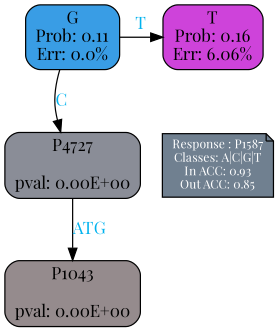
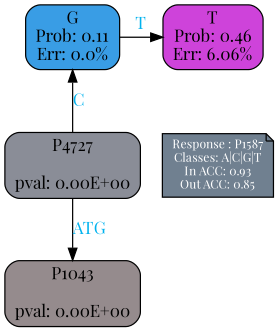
node "T Prob: 0.16 Err: 6.06%": label "T Prob: 0.16 Err: 6.06%" -> "T Prob: 0.46 Err: 6.06%"
edge "G Prob: 0.11 Err: 0.0%" -> "P4727 pval: 0.00E+00": reversed
